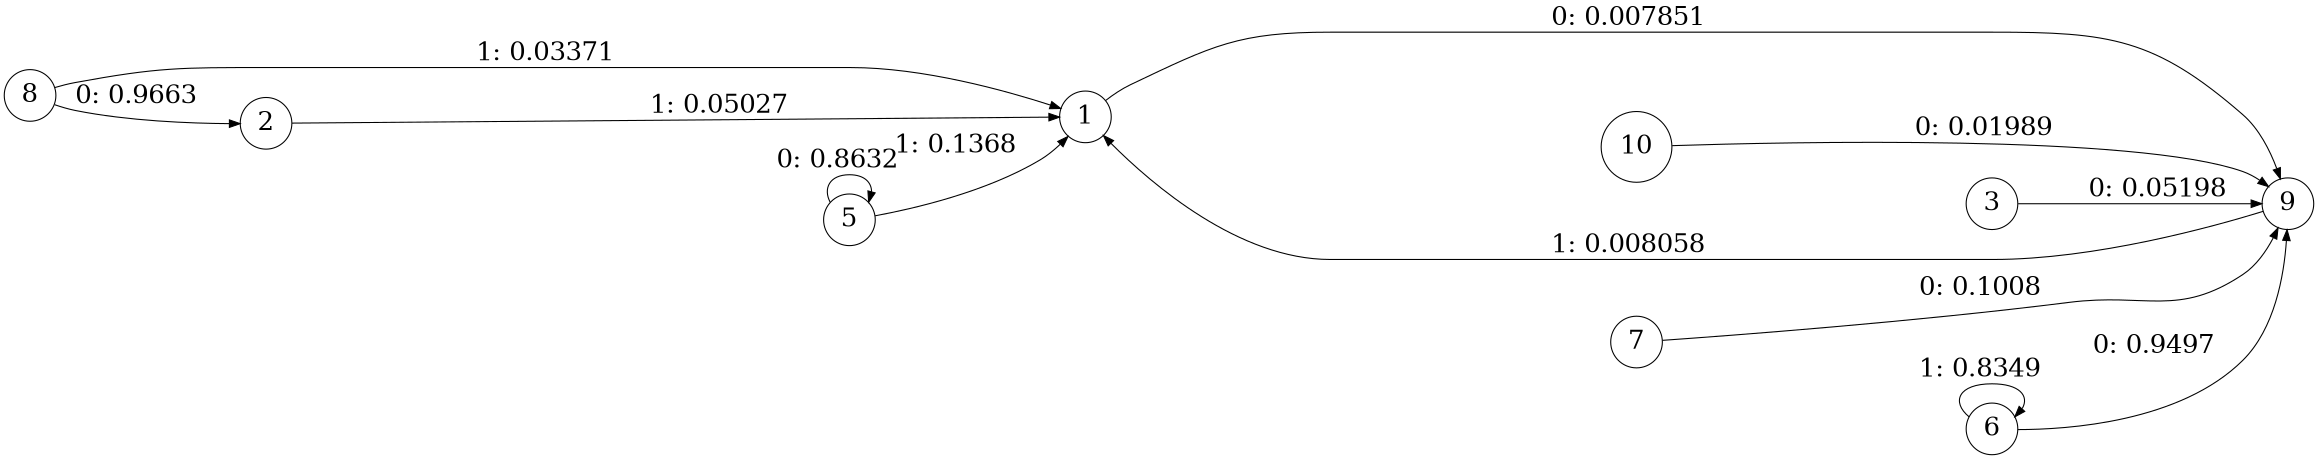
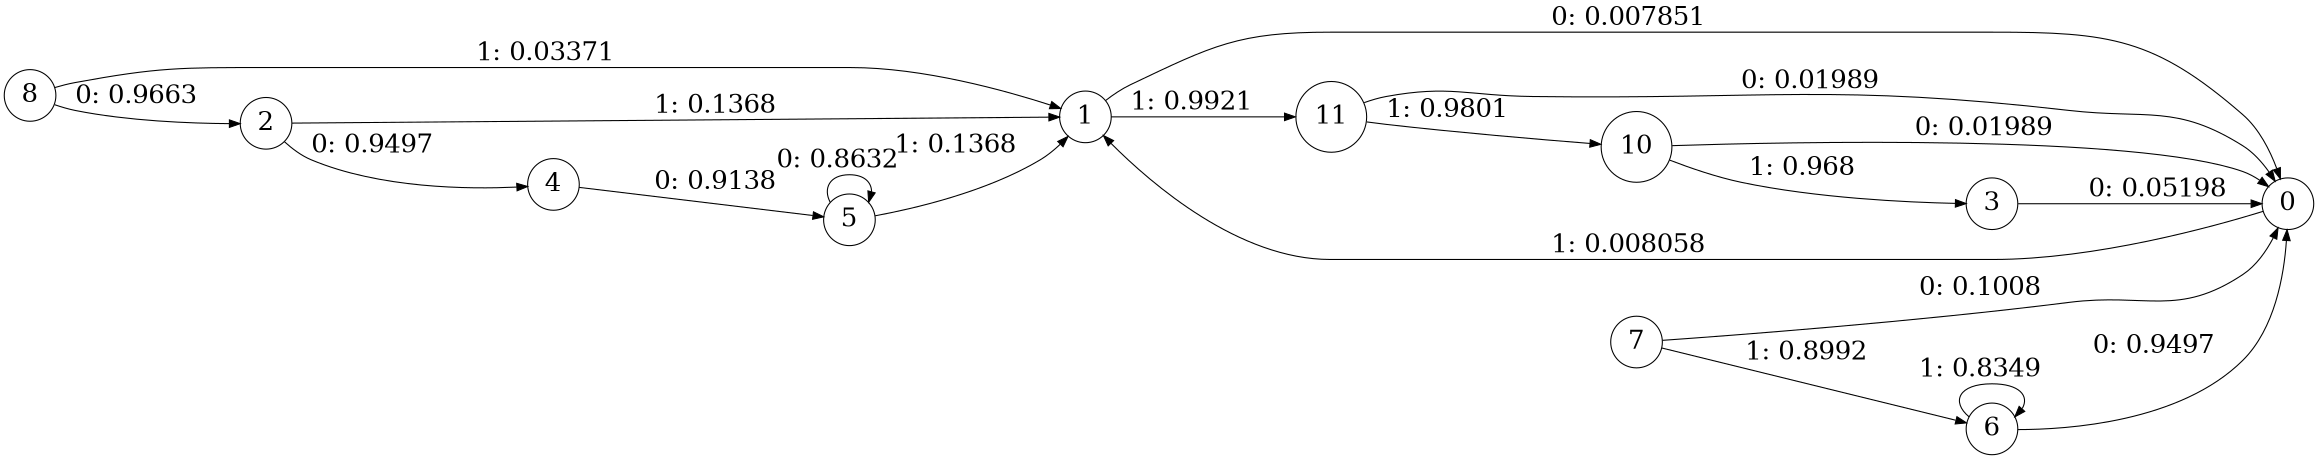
edge "2" -> "1": label "1: 0.05027  " -> "1: 0.1368   "
node "11": added
node "4": added
edge "10" -> "3": added, label "1: 0.968"
node "9": label "9" -> "0"
edge "7" -> "6": added, label "1: 0.8992"
